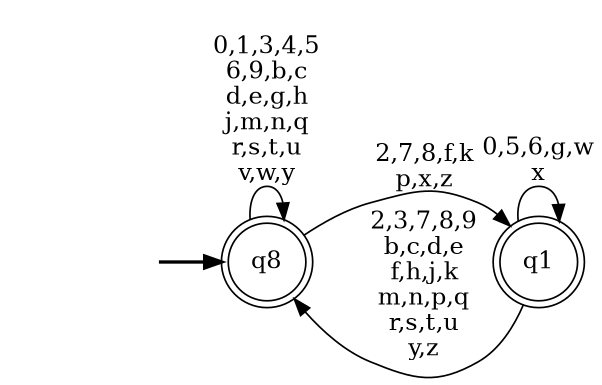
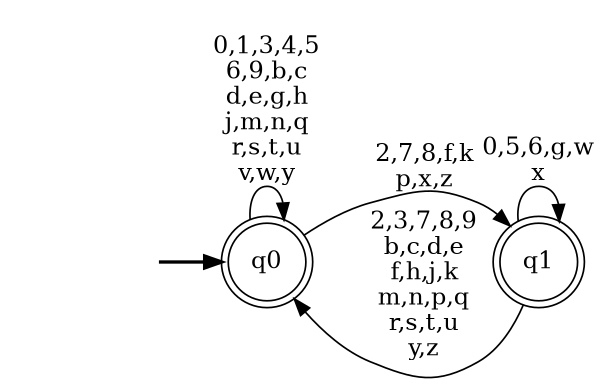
node "q8": label "q8" -> "q0"
